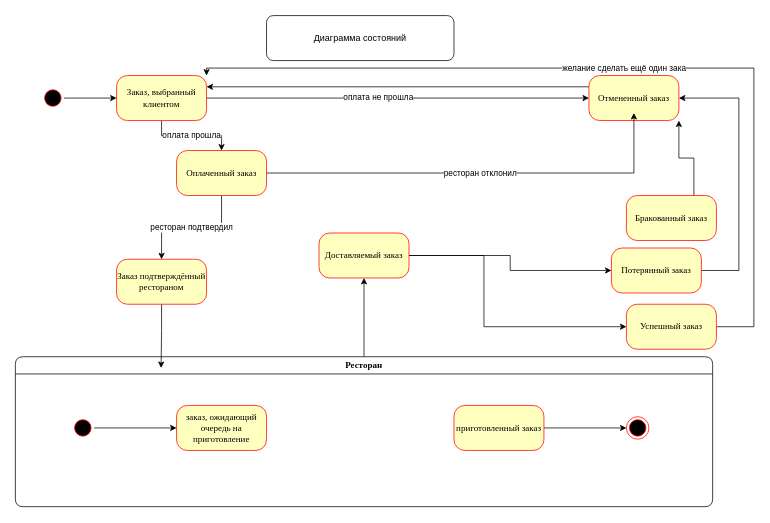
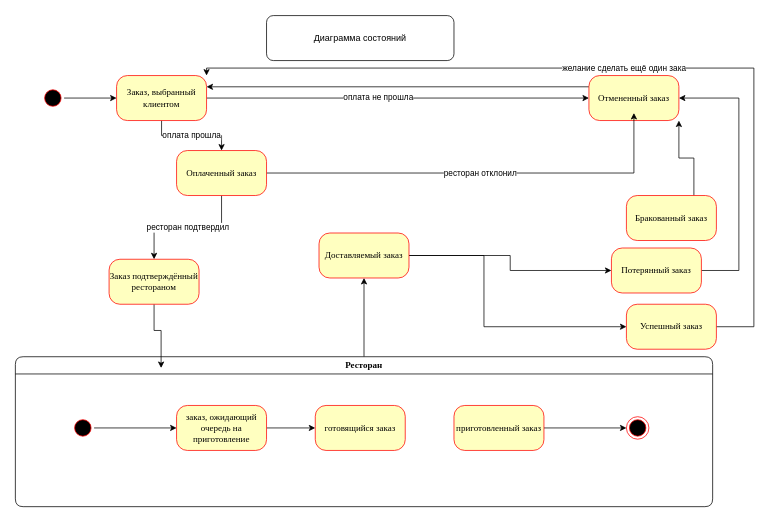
node "Заказ подтверждённый рестораном": moved (162, 282) -> (154, 282)
edge "заказ, ожидающий очередь на приготовление" -> "готовящийся заказ": added
node "готовящийся заказ": added
